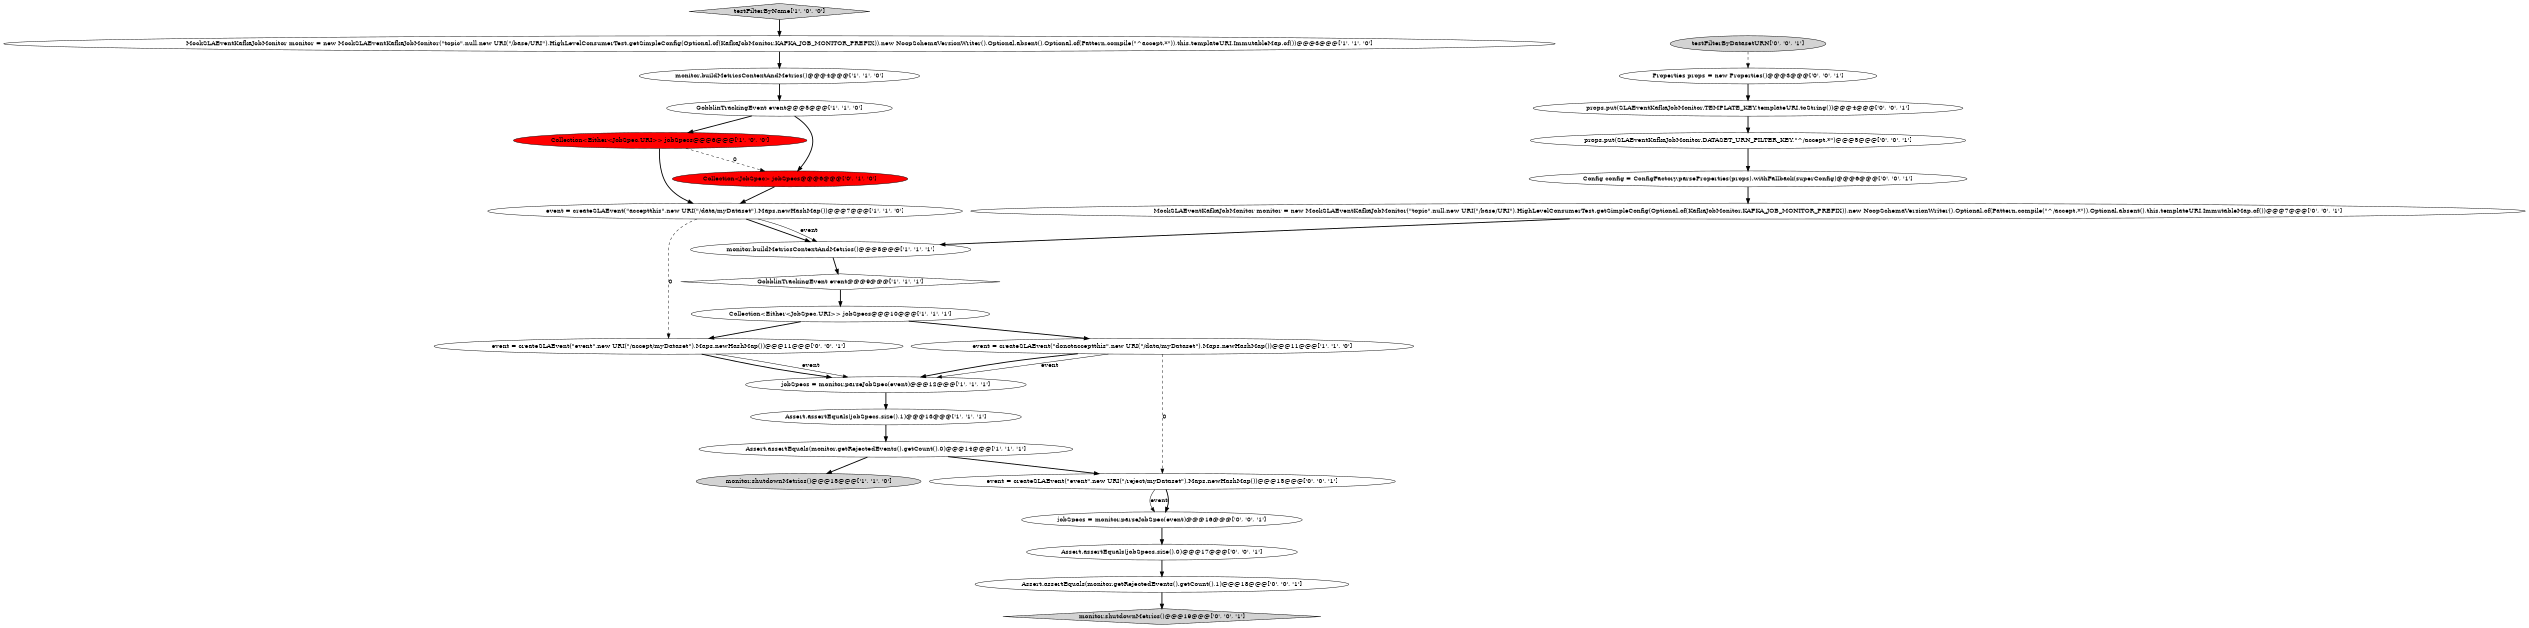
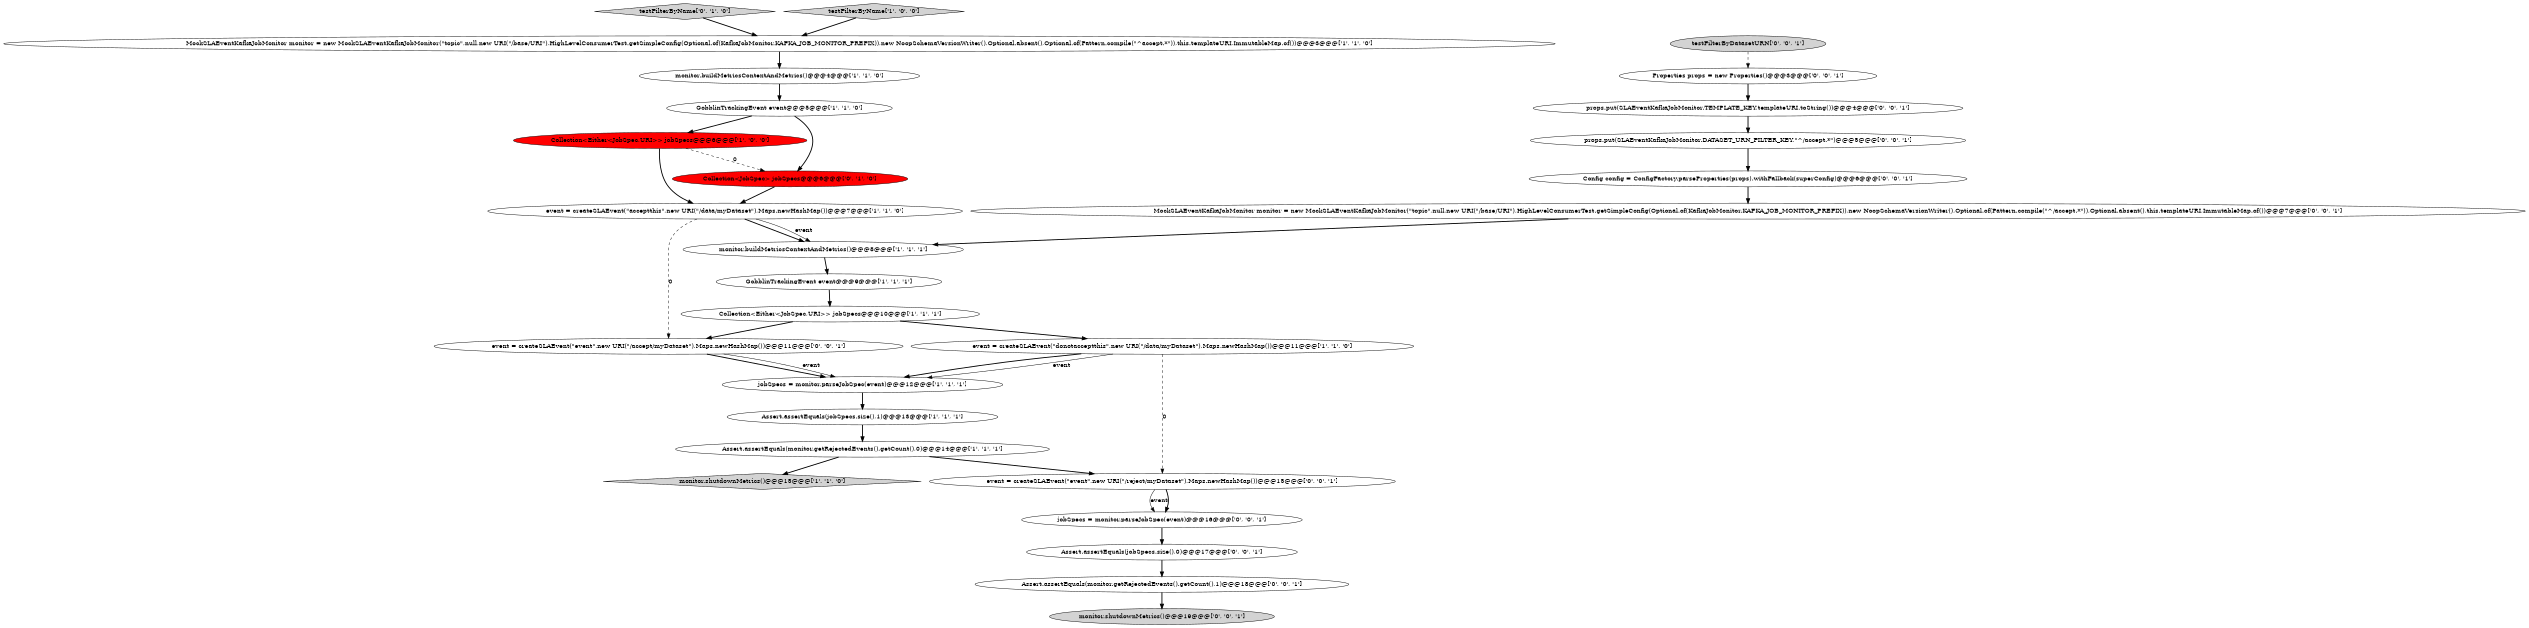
node "testFilterByName['0', '1', '0']": added
node "GobblinTrackingEvent event@@@9@@@['1', '1', '1']": shape diamond -> ellipse
node "monitor.shutdownMetrics()@@@15@@@['1', '1', '0']": shape ellipse -> diamond
node "monitor.shutdownMetrics()@@@19@@@['0', '0', '1']": shape diamond -> ellipse
